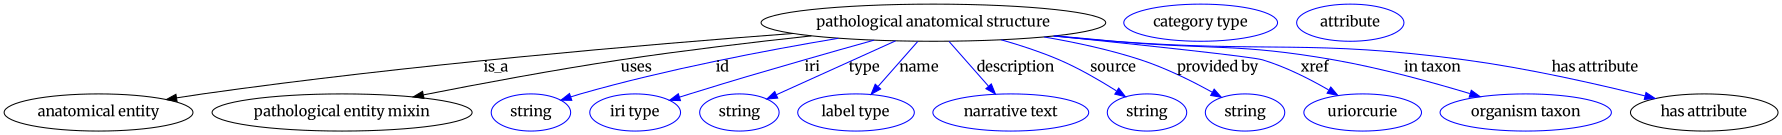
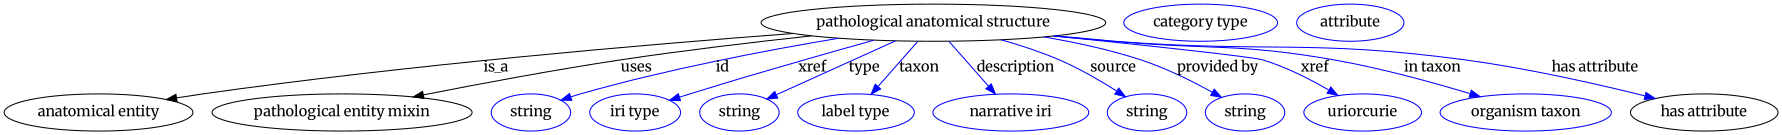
edge "pathological anatomical structure" -> "iri type": label "iri" -> "xref"
edge "pathological anatomical structure" -> "label type": label "name" -> "taxon"
node "narrative text": label "narrative text" -> "narrative iri"
